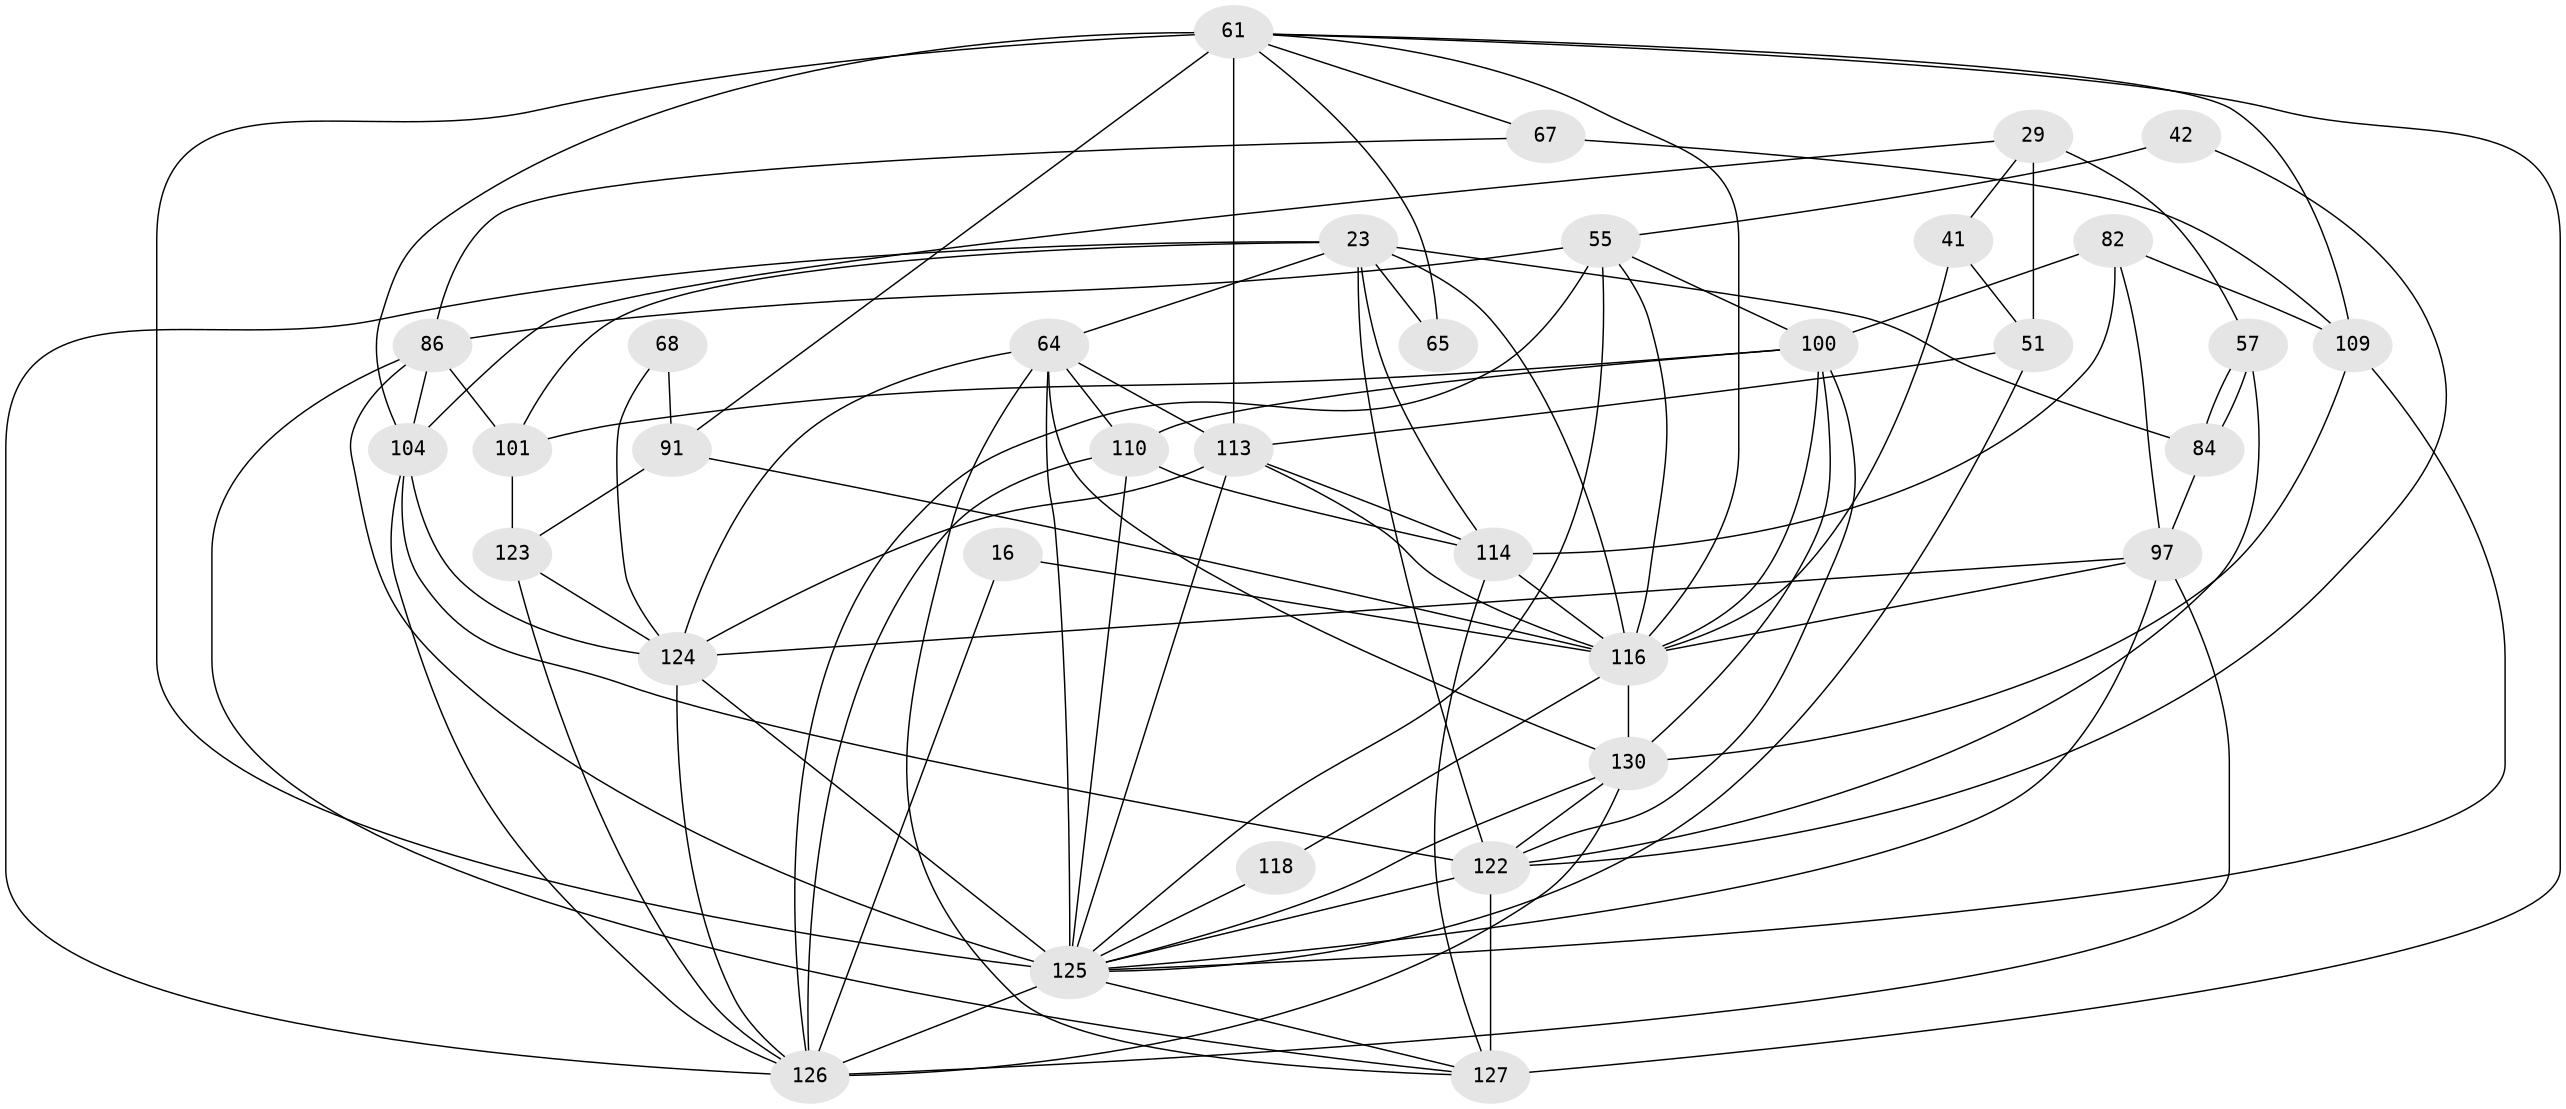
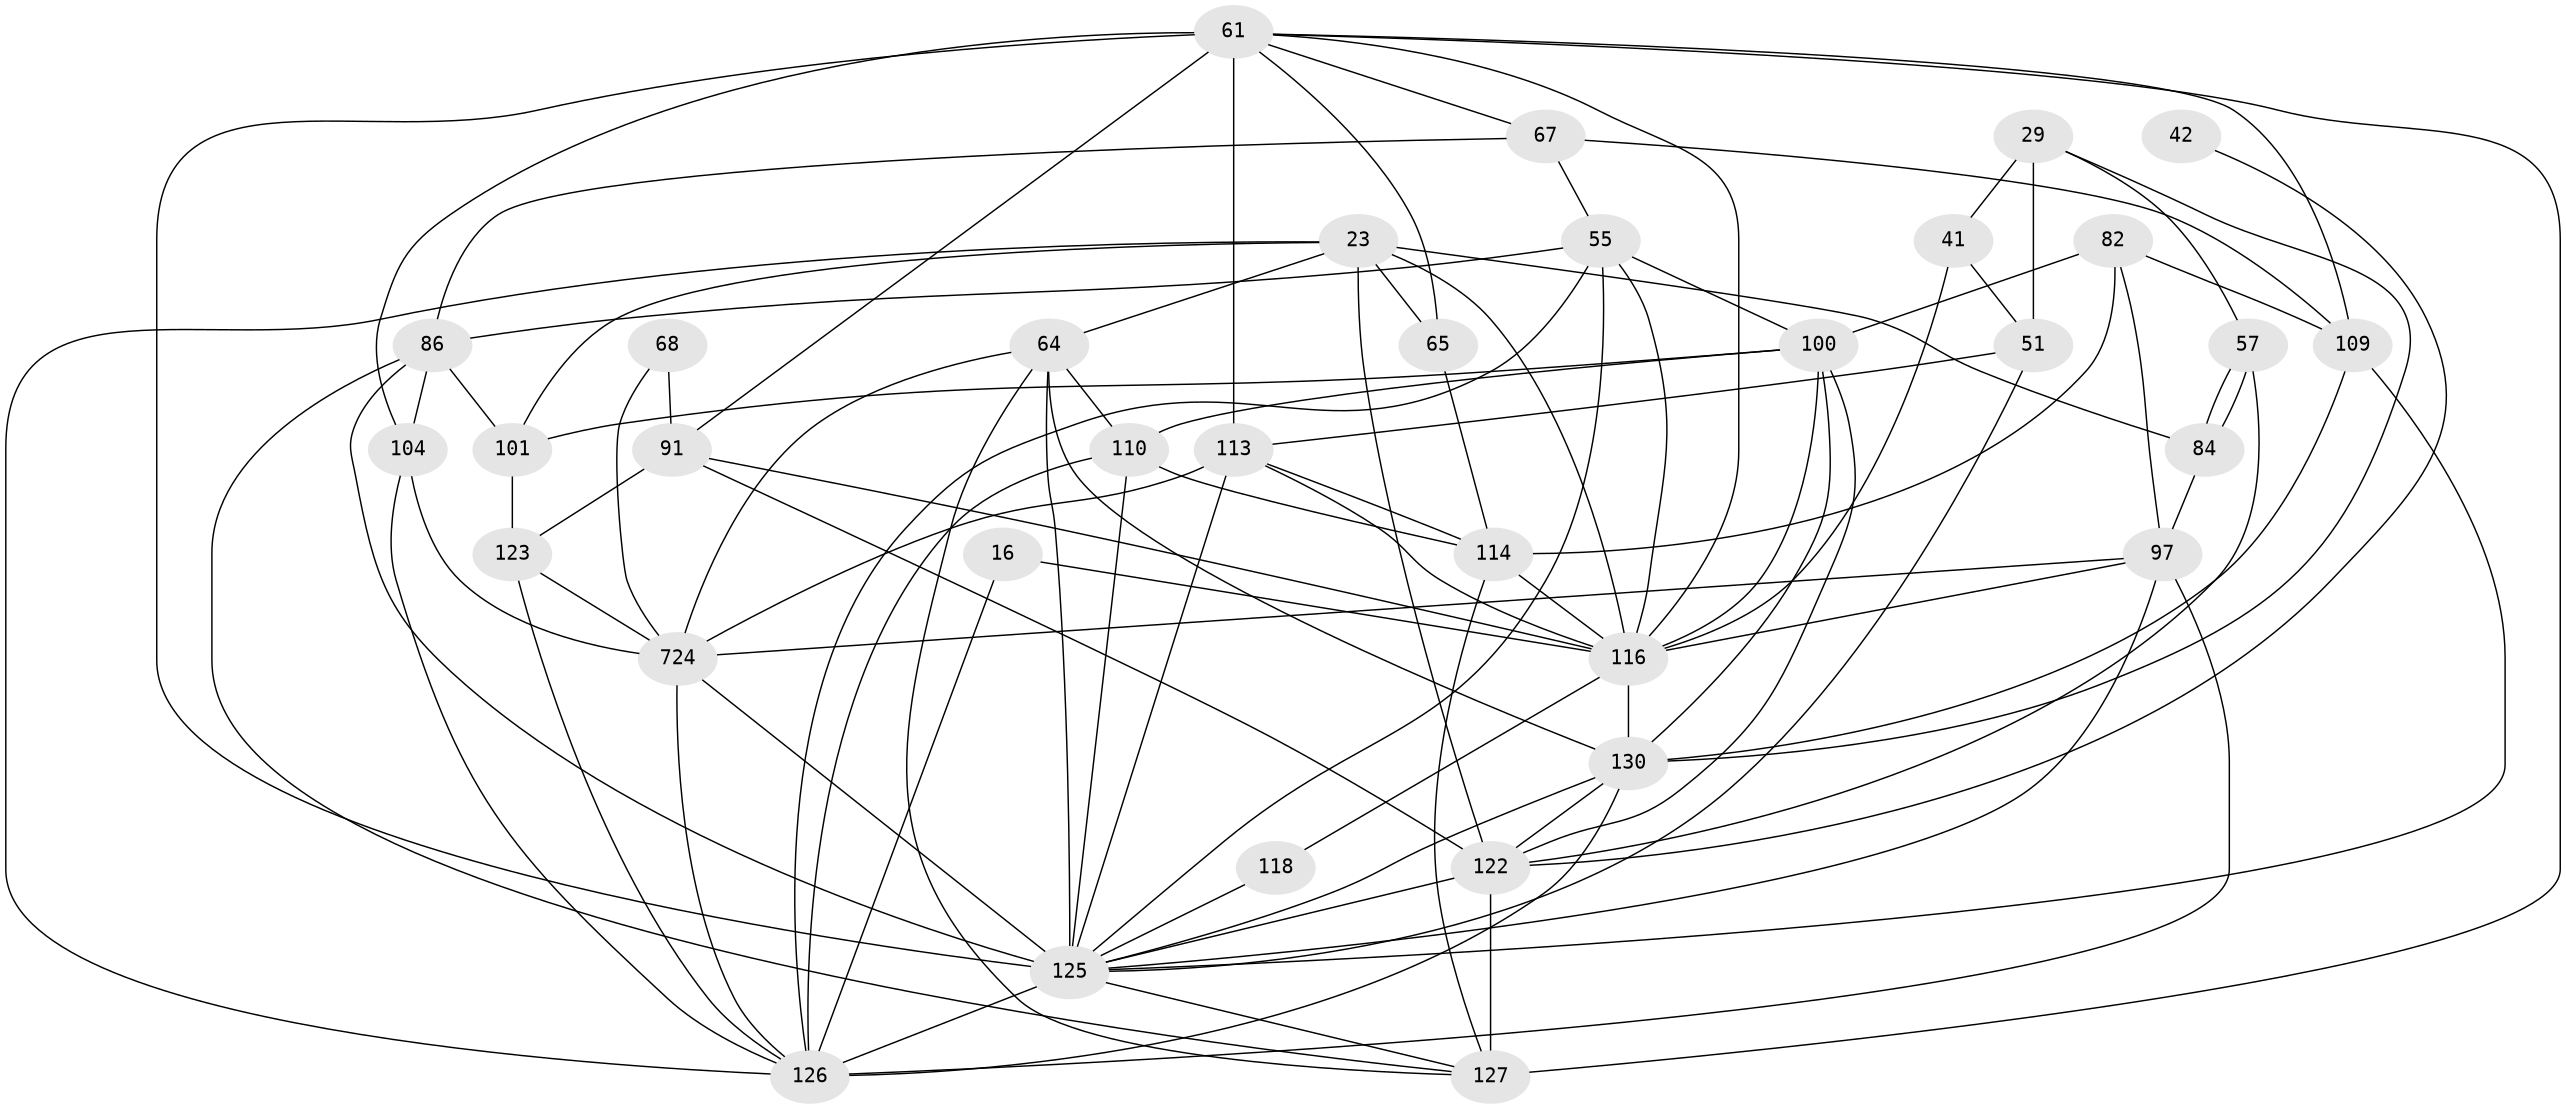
edge "42" -- "55": now "67" -- "55"
edge "29" -- "104": now "29" -- "130"
edge "64" -- "113": removed
edge "23" -- "114": now "65" -- "114"
node "124": label "124" -> "724"
edge "104" -- "122": now "91" -- "122"
